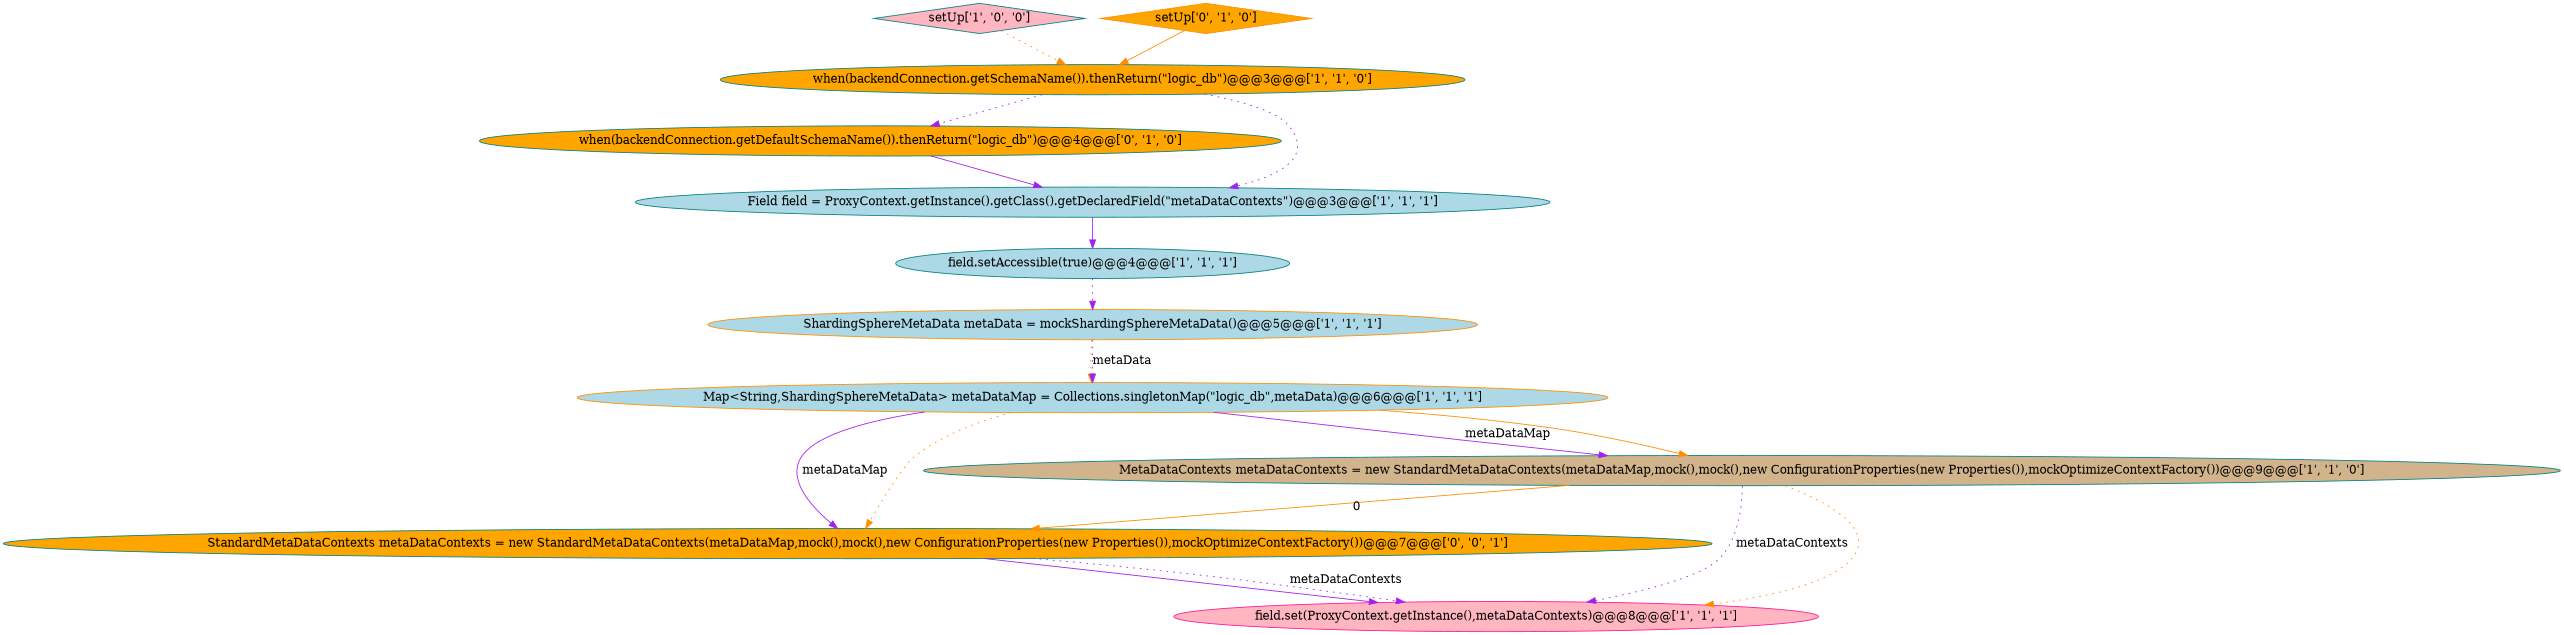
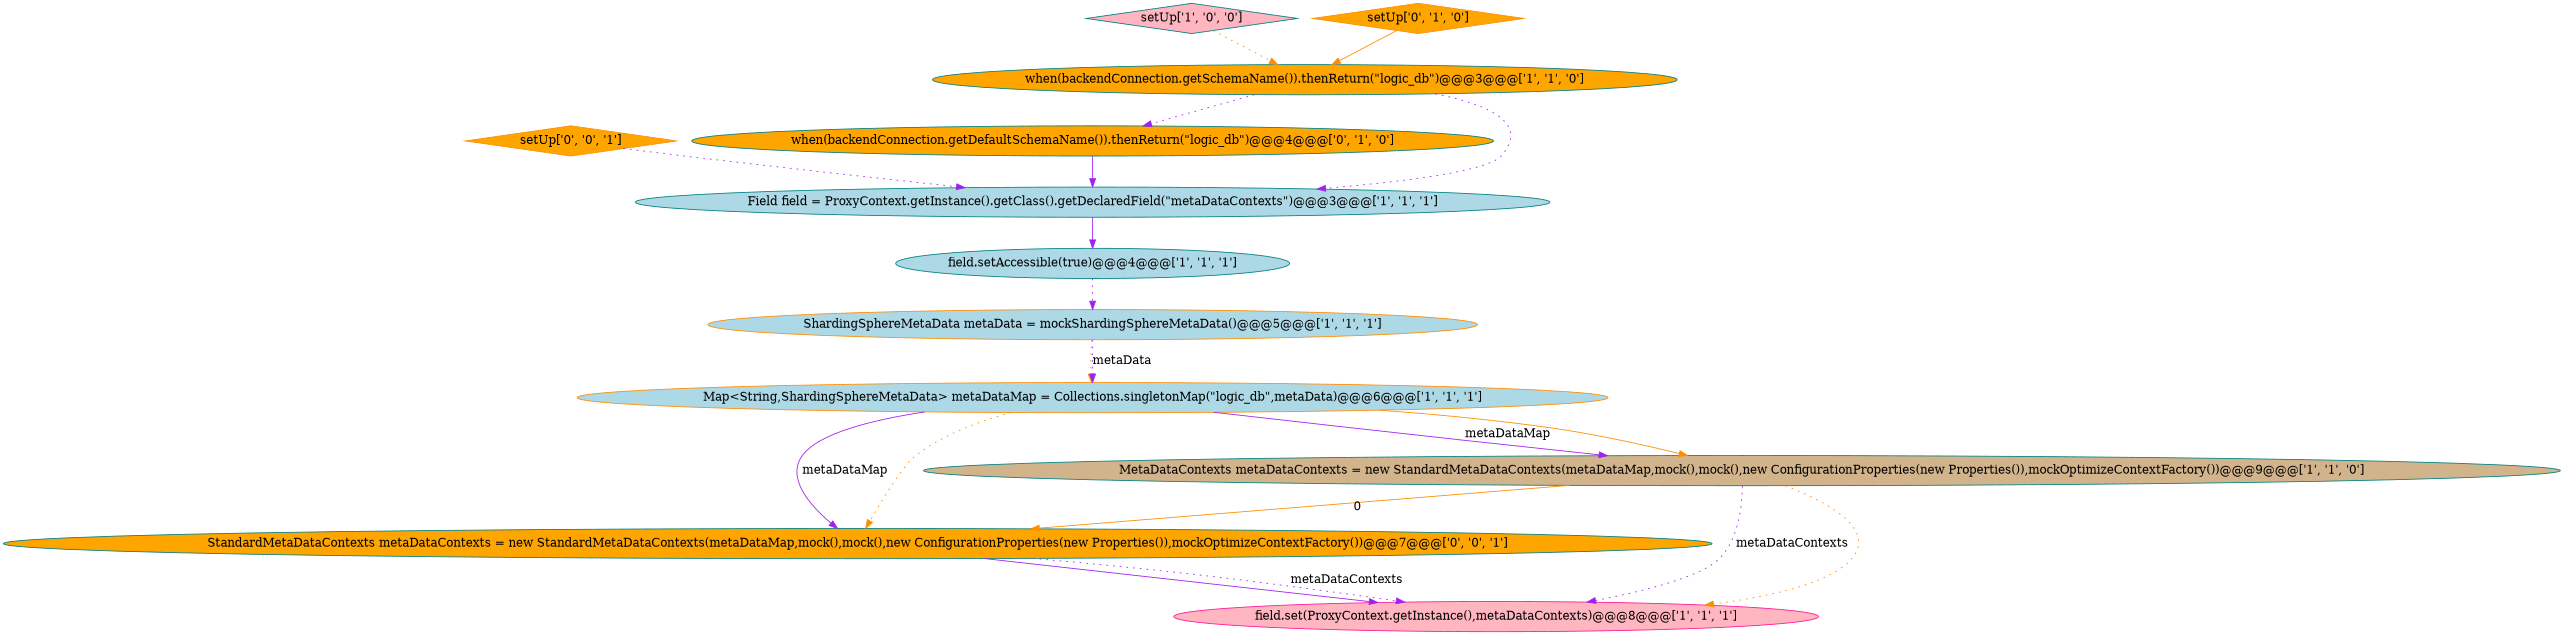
node "setUp['0', '0', '1']": added
